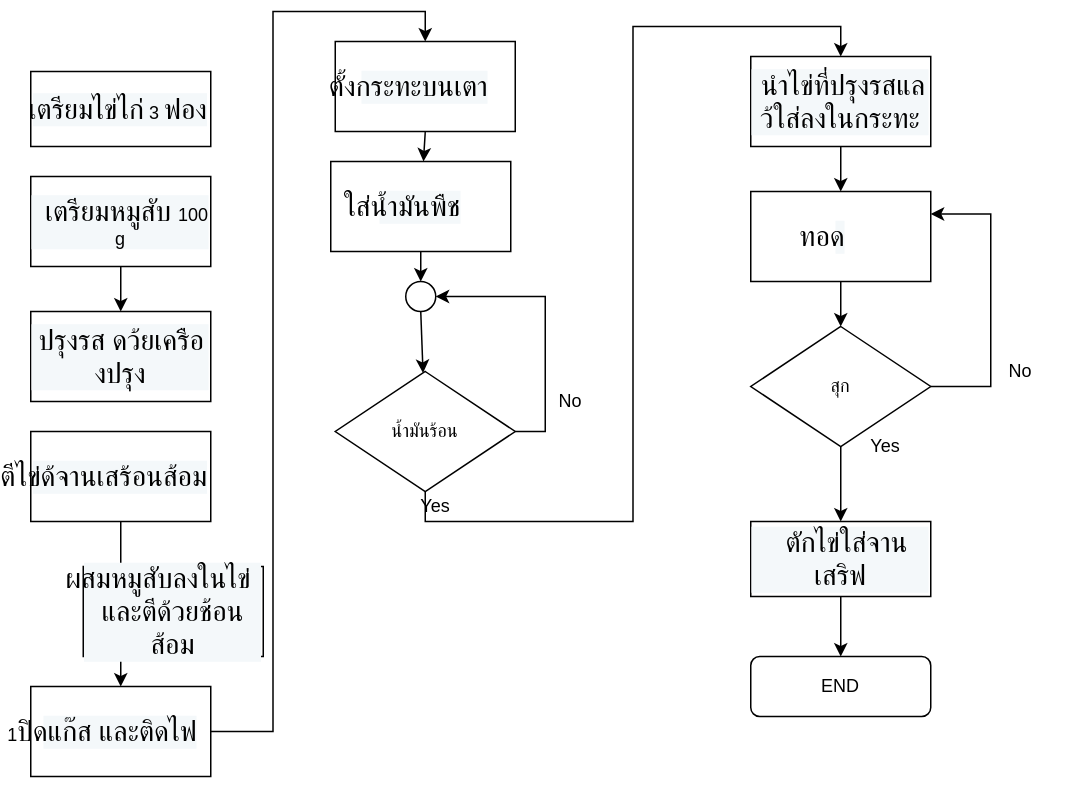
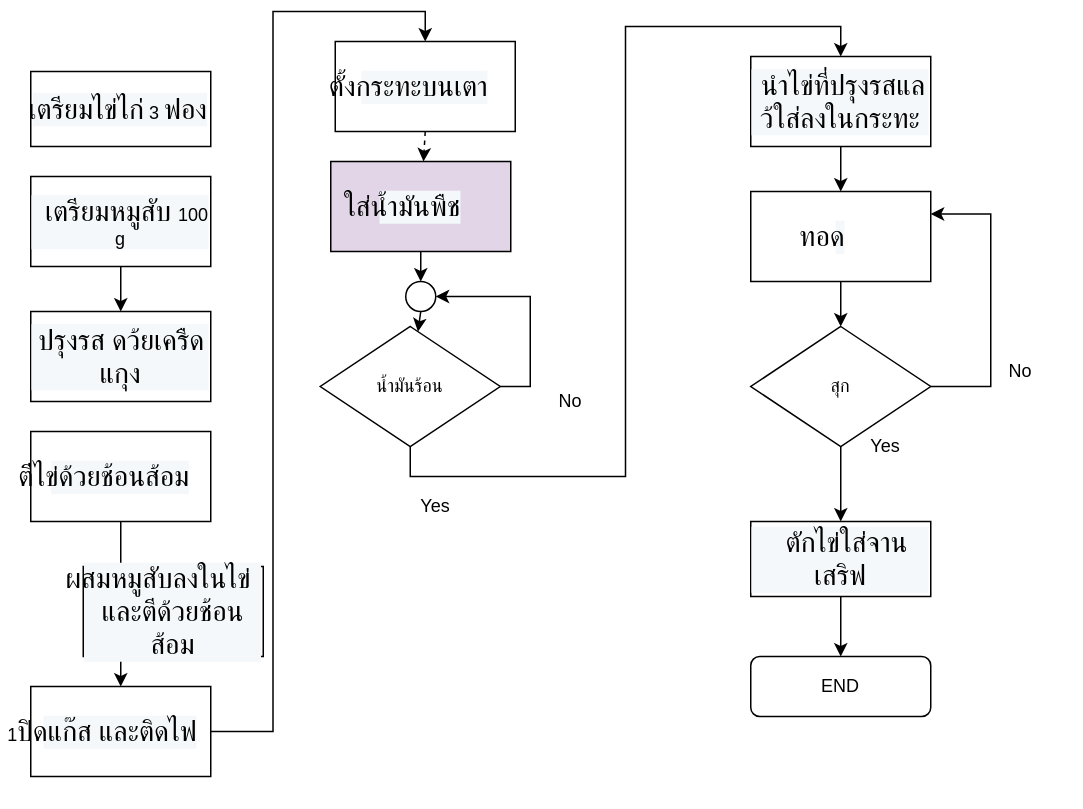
edge "ตั้งกระทะบนเตา" -> "ใส่น้ำมันพืช": style solid -> dashed
node "ใส่น้ำมันพืช": fillcolor #ffffff -> #e1d5e7
node "ปรุงรส ดว้ยเครืองปรุง": label "ปรุงรส ดว้ยเครืองปรุง" -> "ปรุงรส ดว้ยเครืดแกุง"
node "น้ำมันร้อน": moved (425, 431) -> (410, 386)
node "ตีไข่ด้จานเสร้อนส้อม": label "ตีไข่ด้จานเสร้อนส้อม" -> "ตีไข่ด้วยช้อนส้อม"
